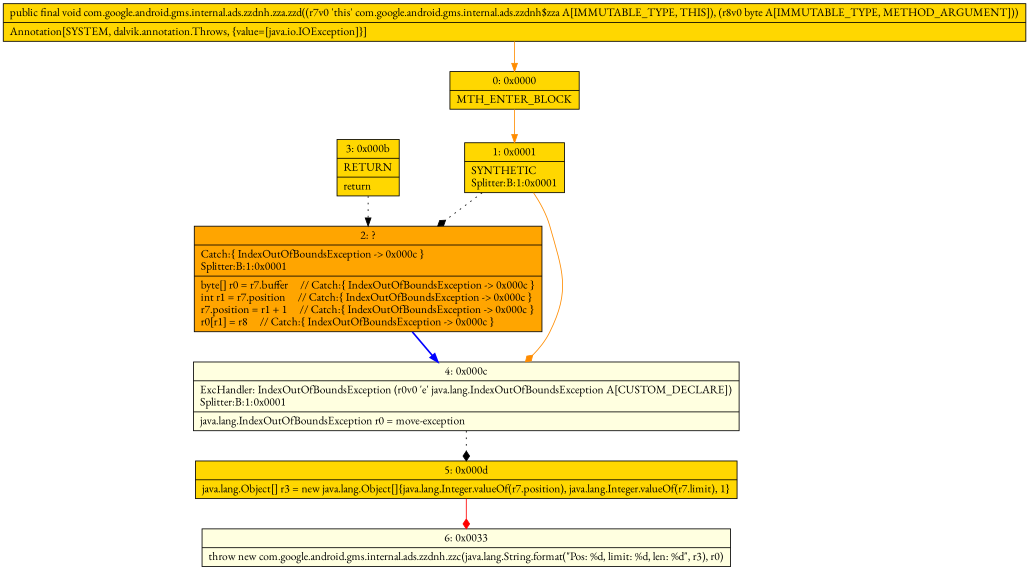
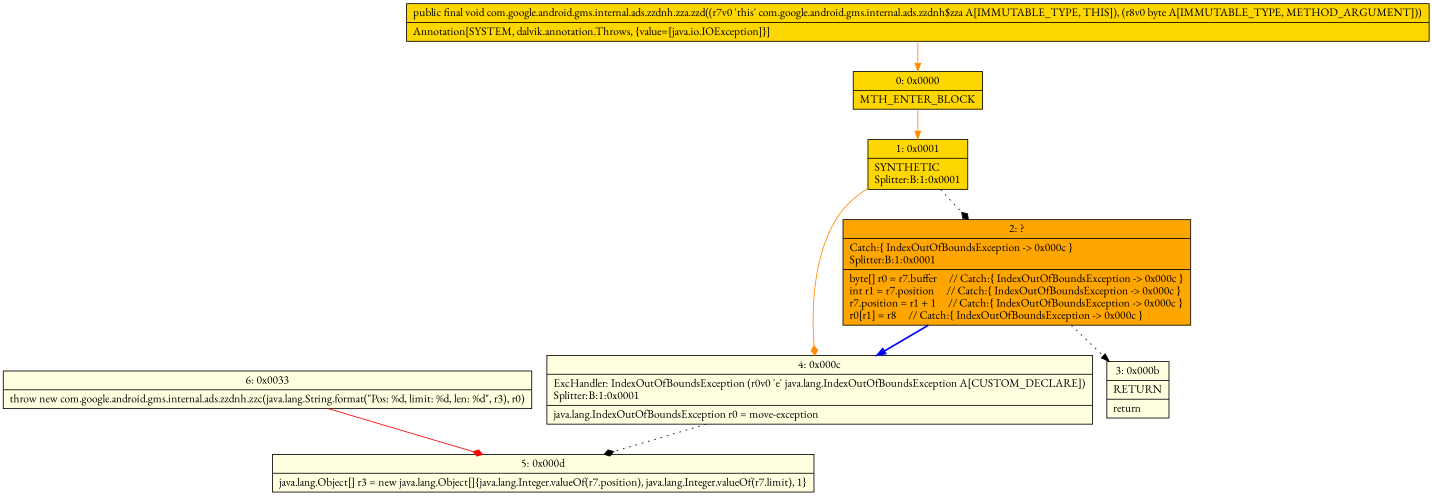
node "3: 0x000b": fillcolor gold -> lightyellow
edge "3: 0x000b" -> "2: ?": reversed
node "5: 0x000d": fillcolor gold -> lightyellow
edge "5: 0x000d" -> "6: 0x0033": reversed
